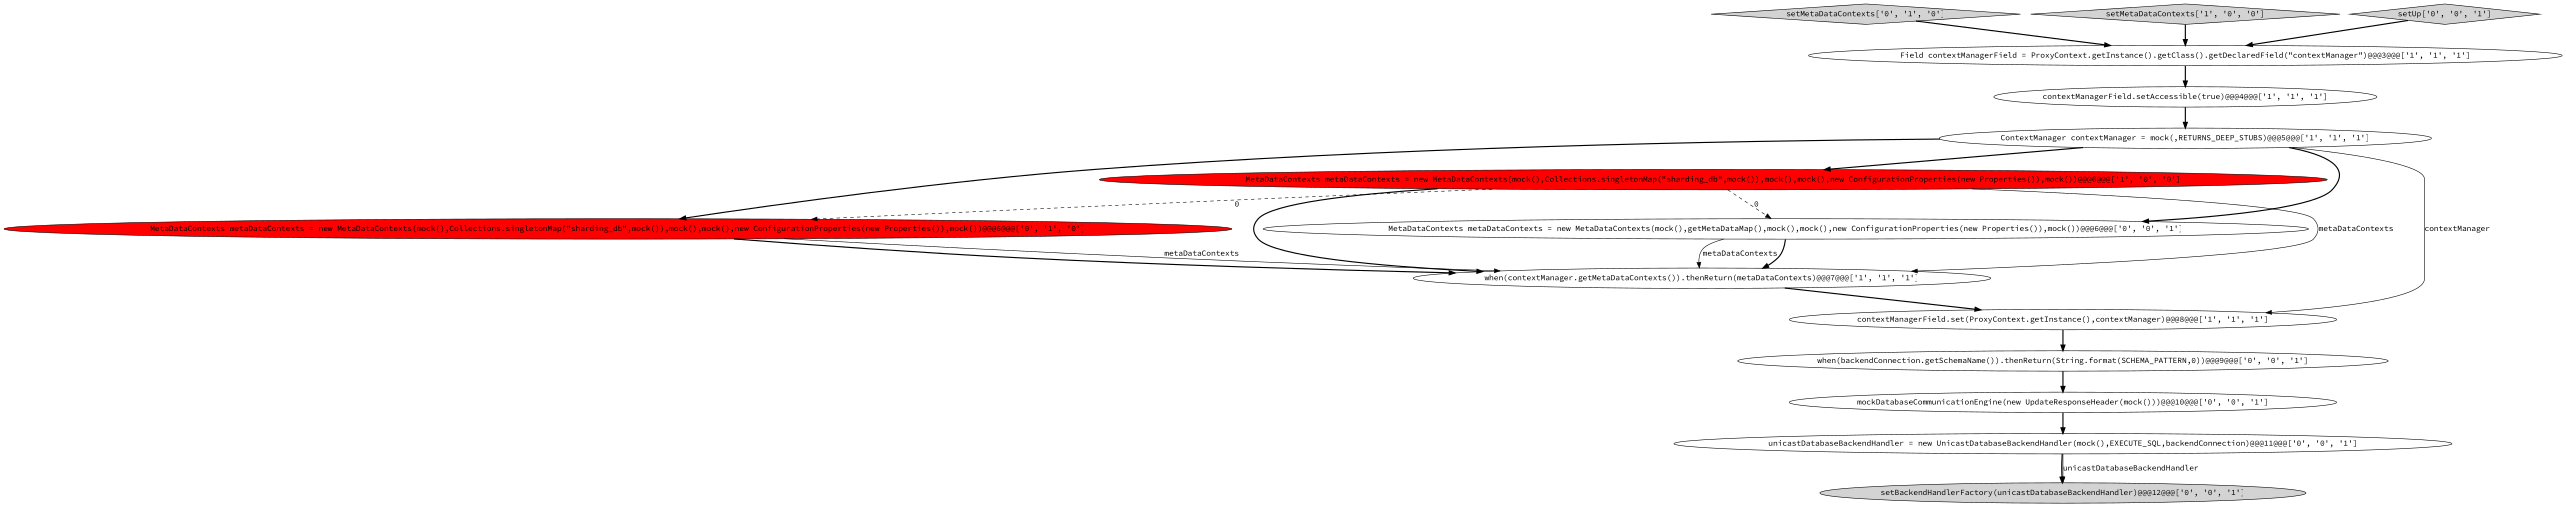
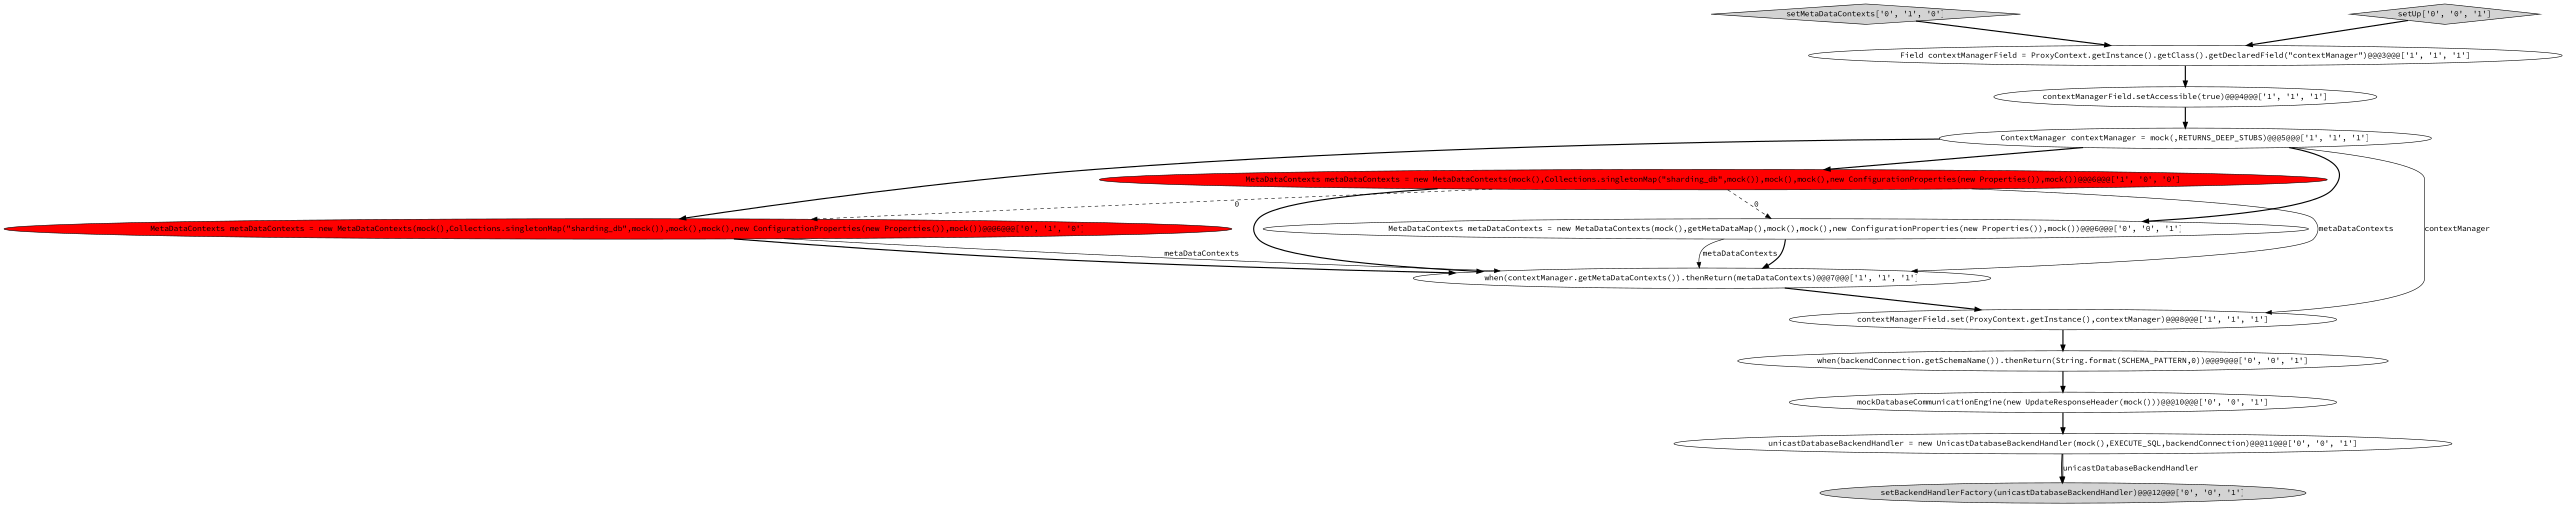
node "setMetaDataContexts['1', '0', '0']": removed
